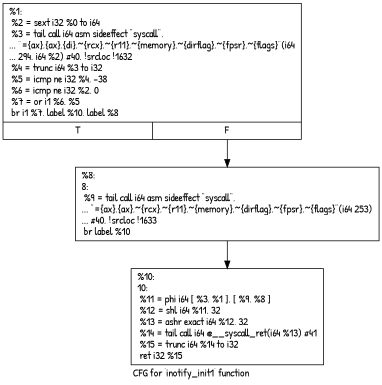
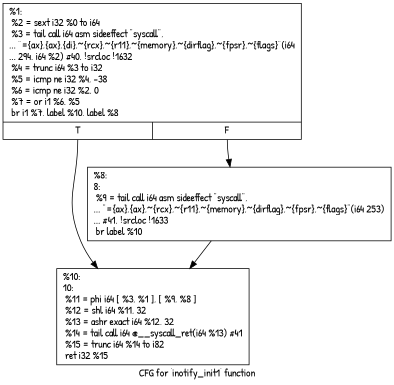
edge "%1:" -> "%10:": added
node "%8:": text "... #40, !srcloc !1633" -> "... #41, !srcloc !1633"
node "%10:": text "%15 = trunc i64 %14 to i32" -> "%15 = trunc i64 %14 to i82"
